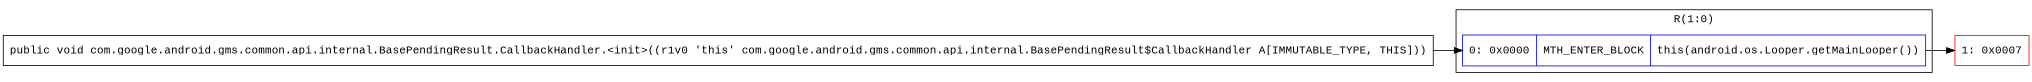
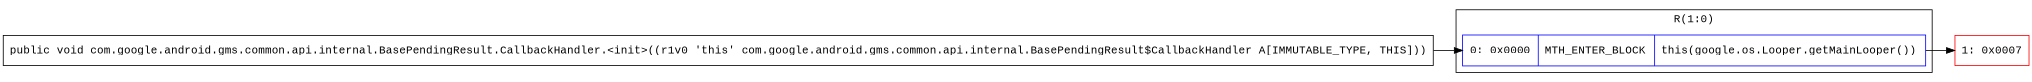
node "0: 0x0000": text "this(android.os.Looper.getMainLooper())" -> "this(google.os.Looper.getMainLooper())"
